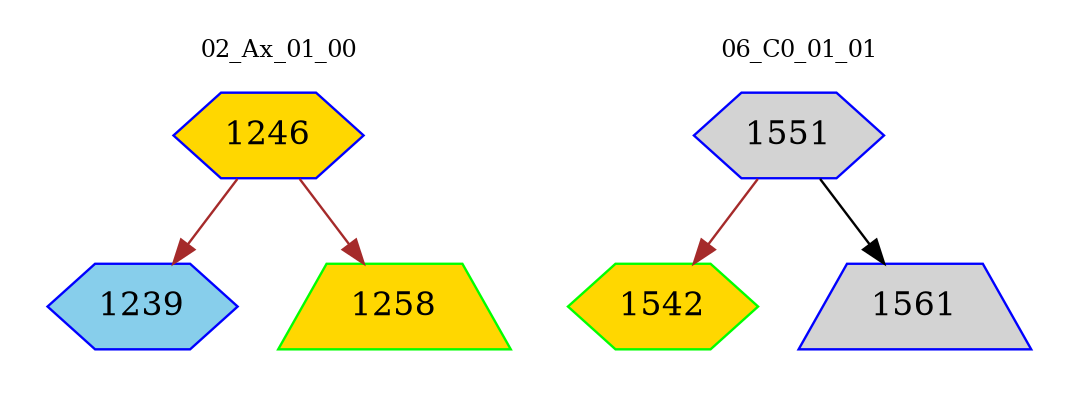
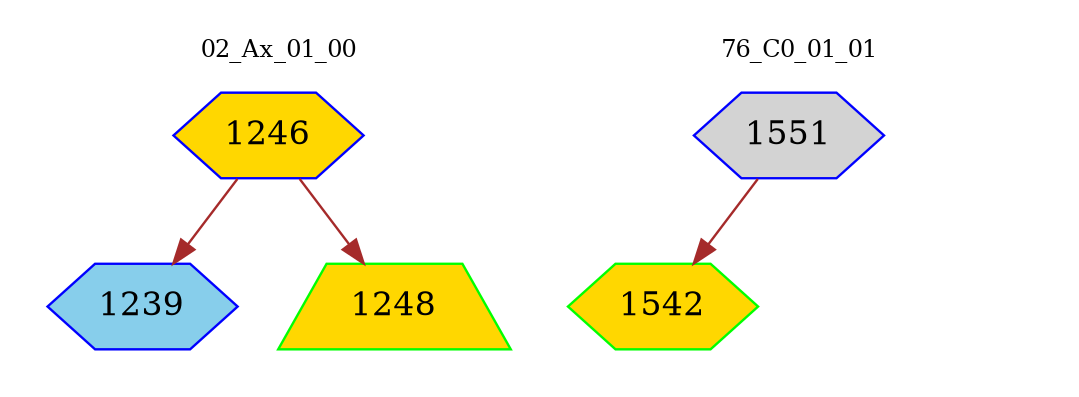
cluster "06_C0_01_01": label "06_C0_01_01" -> "76_C0_01_01"
node "1258": label "1258" -> "1248"
node "1561": removed
